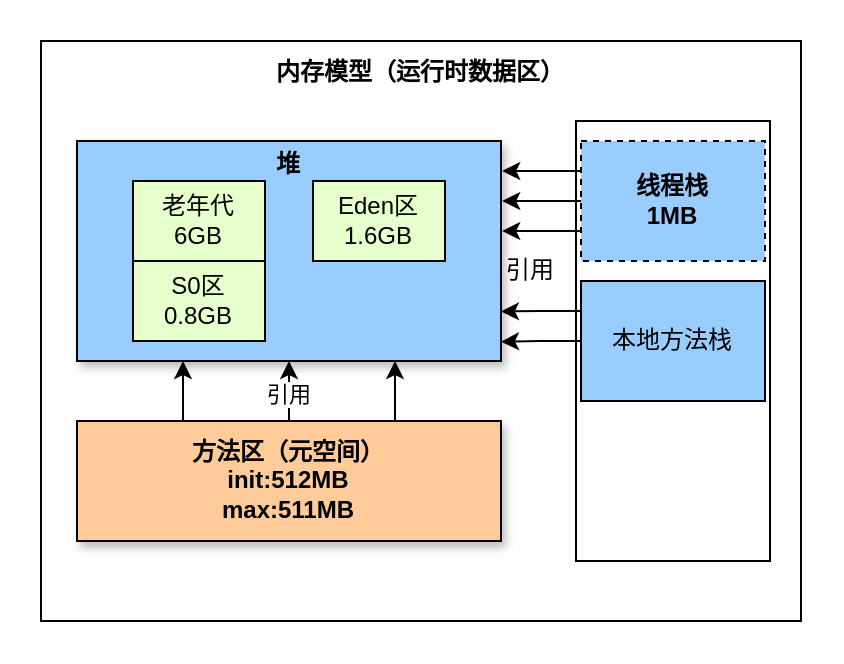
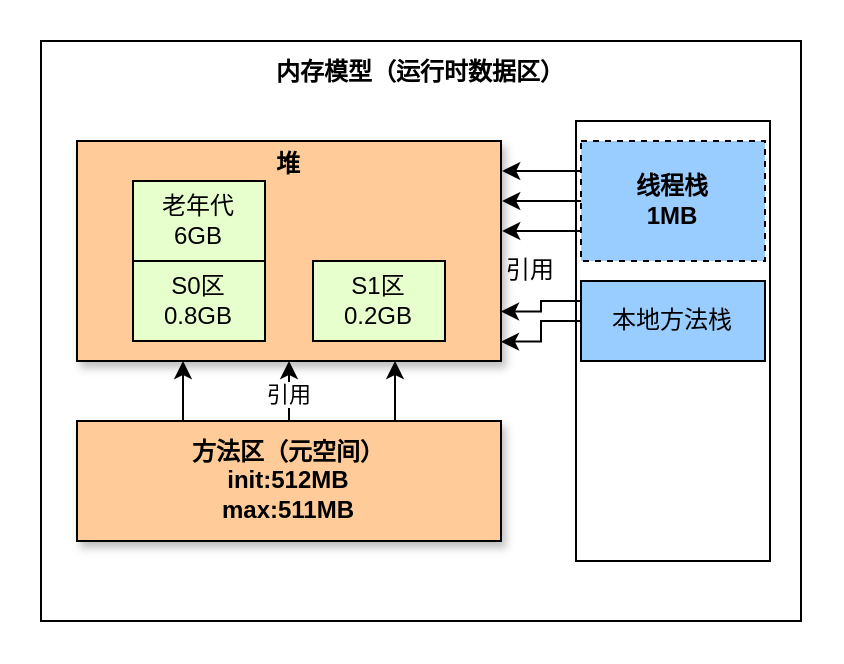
node "Eden区 1.6GB": removed
node "堆": fillcolor #99ccff -> #ffcc99
node "S1区 0.2GB": added
node "本地方法栈": size 184x120 -> 184x80
